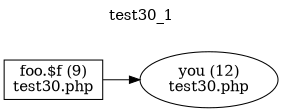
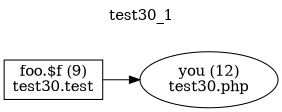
node "foo.$f (9) test30.php": label "foo.$f (9) test30.php" -> "foo.$f (9) test30.test"
